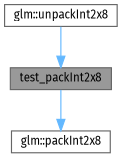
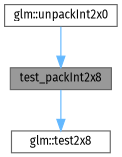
node "glm::unpackInt2x8": label "glm::unpackInt2x8" -> "glm::unpackInt2x0"
node "glm::packInt2x8": label "glm::packInt2x8" -> "glm::test2x8"
